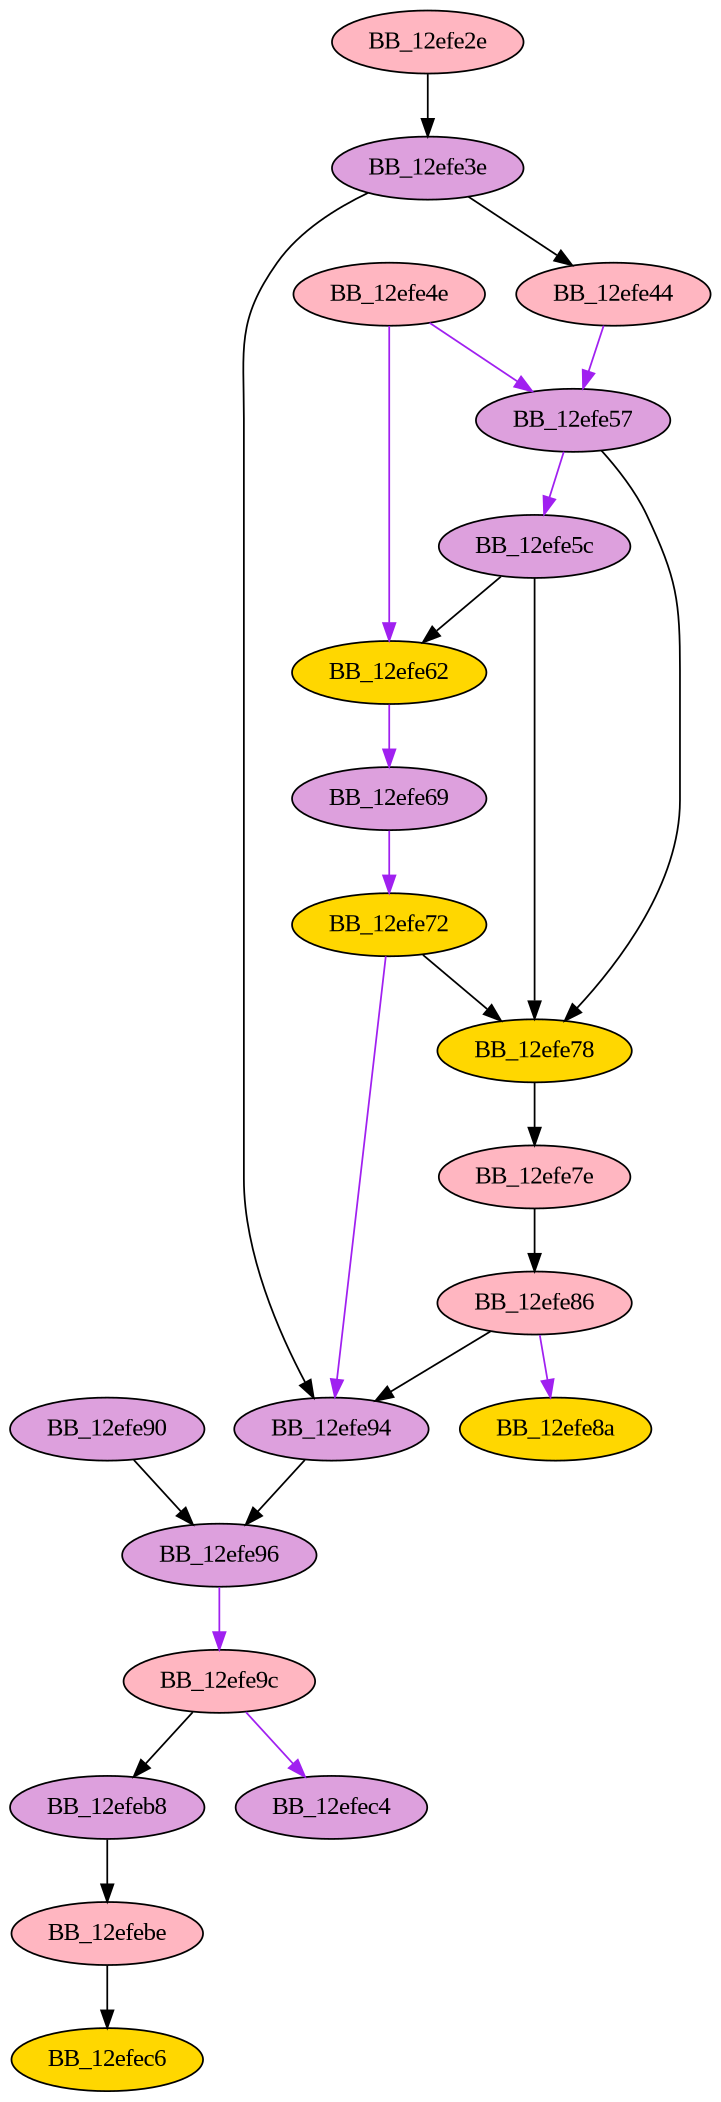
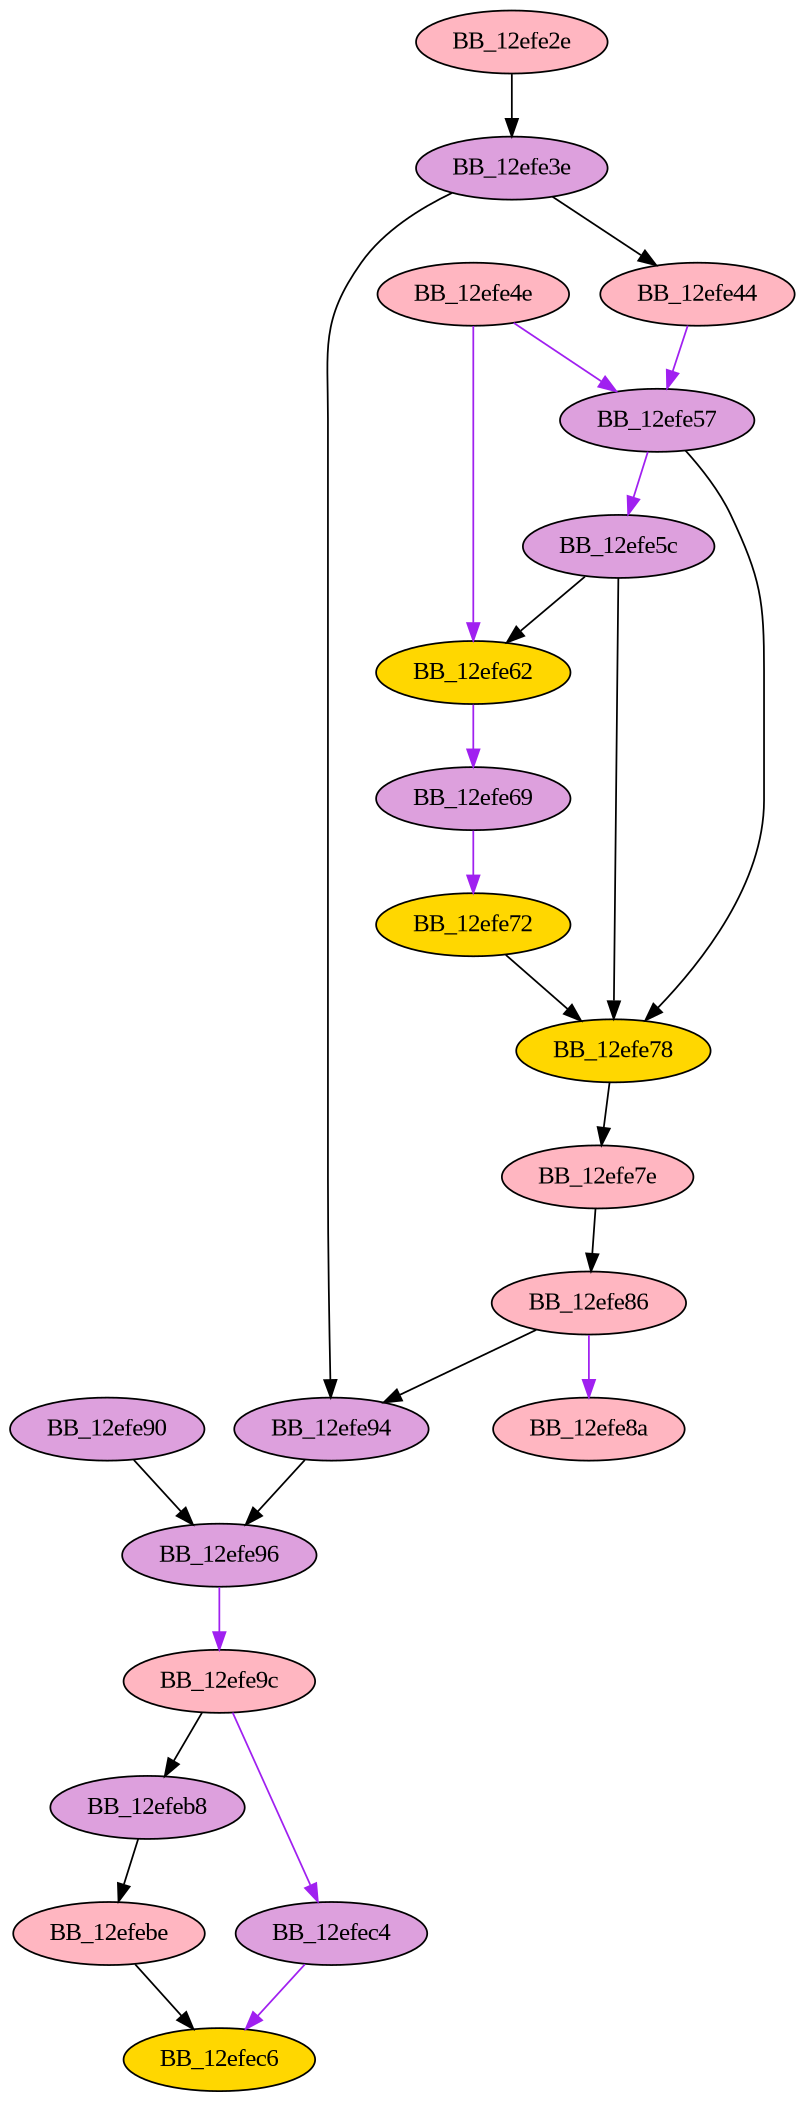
edge "BB_12efe72" -> "BB_12efe94": removed
node "BB_12efe8a": fillcolor gold -> lightpink
edge "BB_12efec4" -> "BB_12efec6": added
